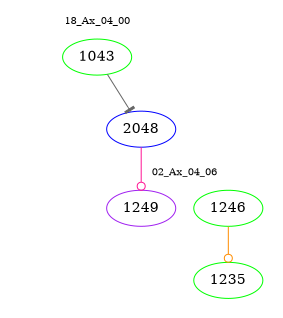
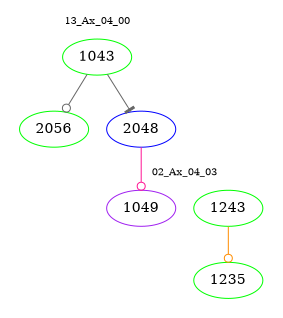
cluster "18_Ax_04_00": label "18_Ax_04_00" -> "13_Ax_04_00"
node "2056": added
cluster "02_Ax_04_06": label "02_Ax_04_06" -> "02_Ax_04_03"
node "1249": label "1249" -> "1049"
node "1246": label "1246" -> "1243"
